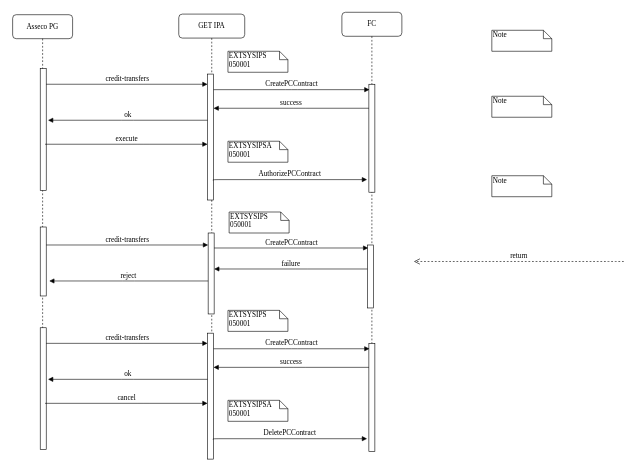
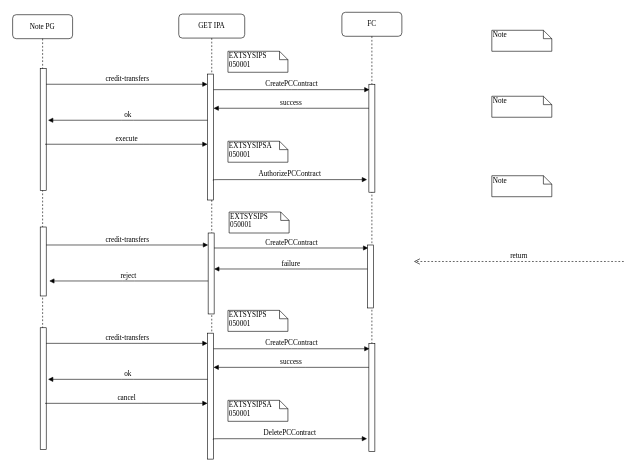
node "Asseco PG": label "Asseco PG" -> "Note PG"
